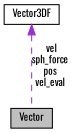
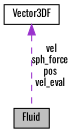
node "Vector": label "Vector" -> "Fluid"
